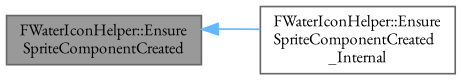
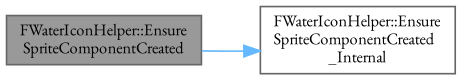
edge "FWaterIconHelper::Ensure SpriteComponentCreated _Internal" -> "FWaterIconHelper::Ensure SpriteComponentCreated": reversed
